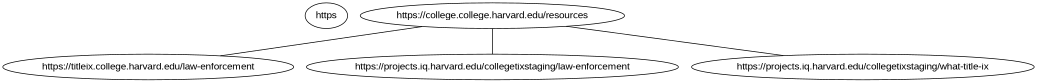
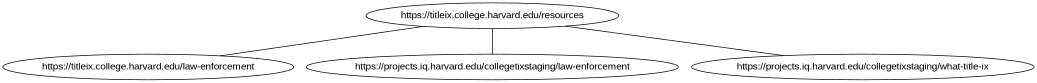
node "https": removed
node "https://college.college.harvard.edu/resources": label "https://college.college.harvard.edu/resources" -> "https://titleix.college.harvard.edu/resources"
